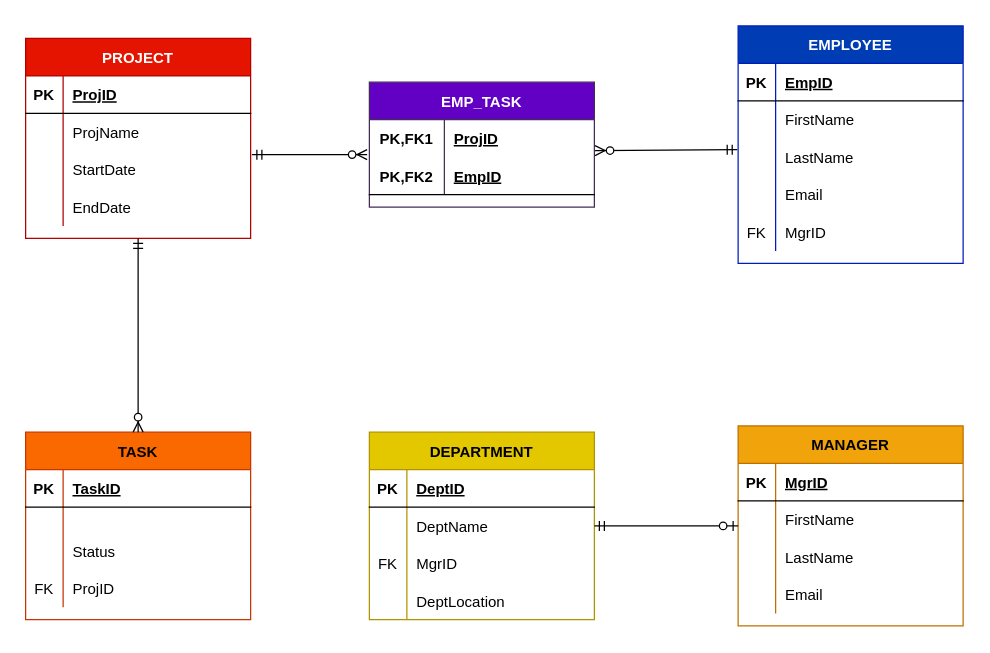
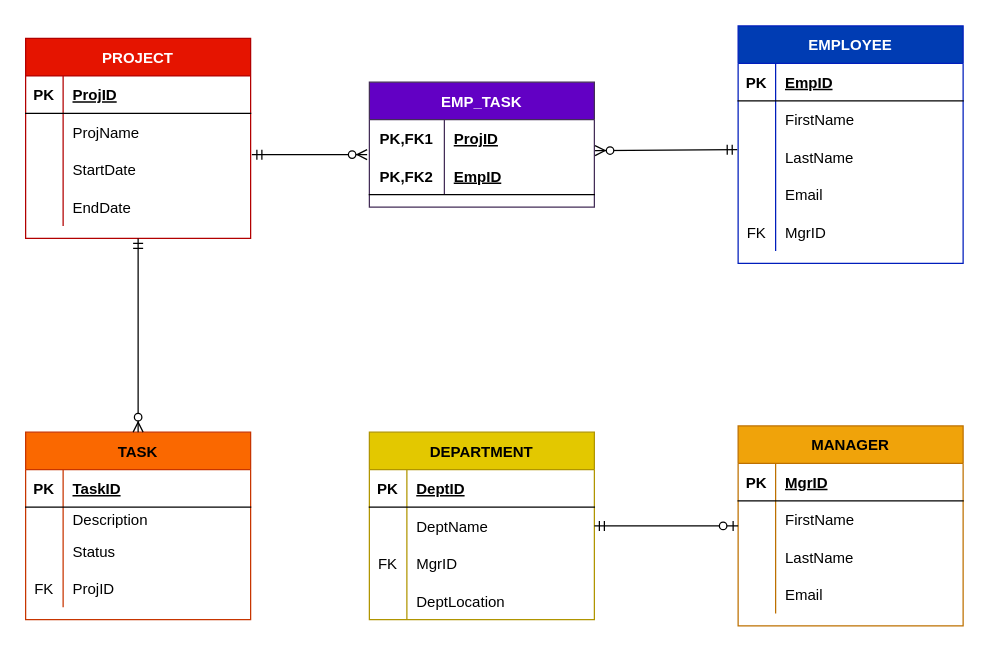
node "Description": added
